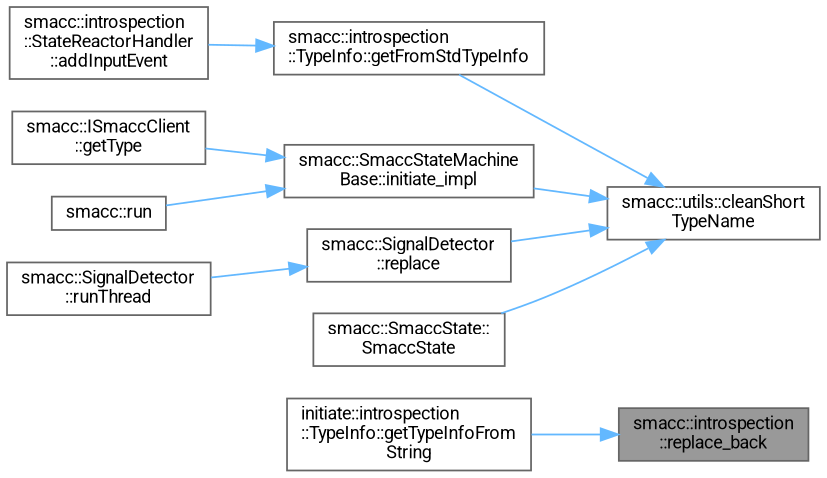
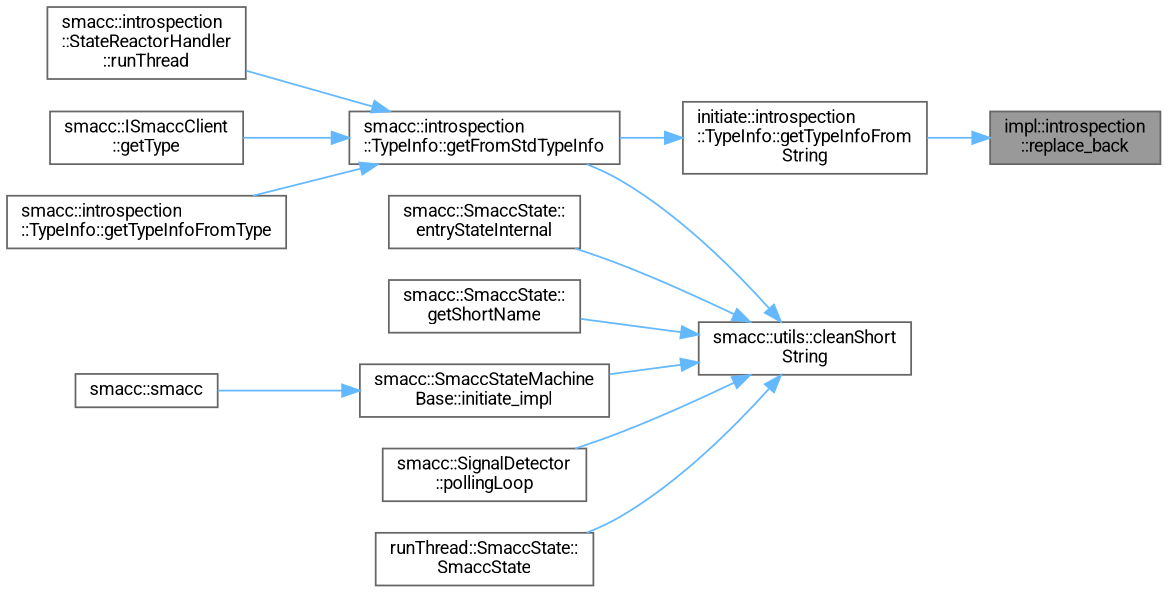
node "smacc::introspection ::StateReactorHandler ::addInputEvent": label "smacc::introspection ::StateReactorHandler ::addInputEvent" -> "smacc::introspection ::StateReactorHandler ::runThread"
edge "smacc::introspection ::TypeInfo::getFromStdTypeInfo" -> "initiate::introspection ::TypeInfo::getTypeInfoFrom String": added
edge "smacc::ISmaccClient ::getType" -> "smacc::SmaccStateMachine Base::initiate_impl": now "smacc::ISmaccClient ::getType" -> "smacc::introspection ::TypeInfo::getFromStdTypeInfo"
node "smacc::run": label "smacc::run" -> "smacc::smacc"
node "smacc::utils::cleanShort TypeName": label "smacc::utils::cleanShort TypeName" -> "smacc::utils::cleanShort String"
node "smacc::introspection ::TypeInfo::getTypeInfoFromType": added
node "smacc::SmaccState:: entryStateInternal": added
node "smacc::SignalDetector ::replace": label "smacc::SignalDetector ::replace" -> "smacc::SignalDetector ::pollingLoop"
node "smacc::SignalDetector ::runThread": removed
node "smacc::SmaccState:: getShortName": added
node "smacc::SmaccState:: SmaccState": label "smacc::SmaccState:: SmaccState" -> "runThread::SmaccState:: SmaccState"
node "smacc::introspection ::replace_back": label "smacc::introspection ::replace_back" -> "impl::introspection ::replace_back"
